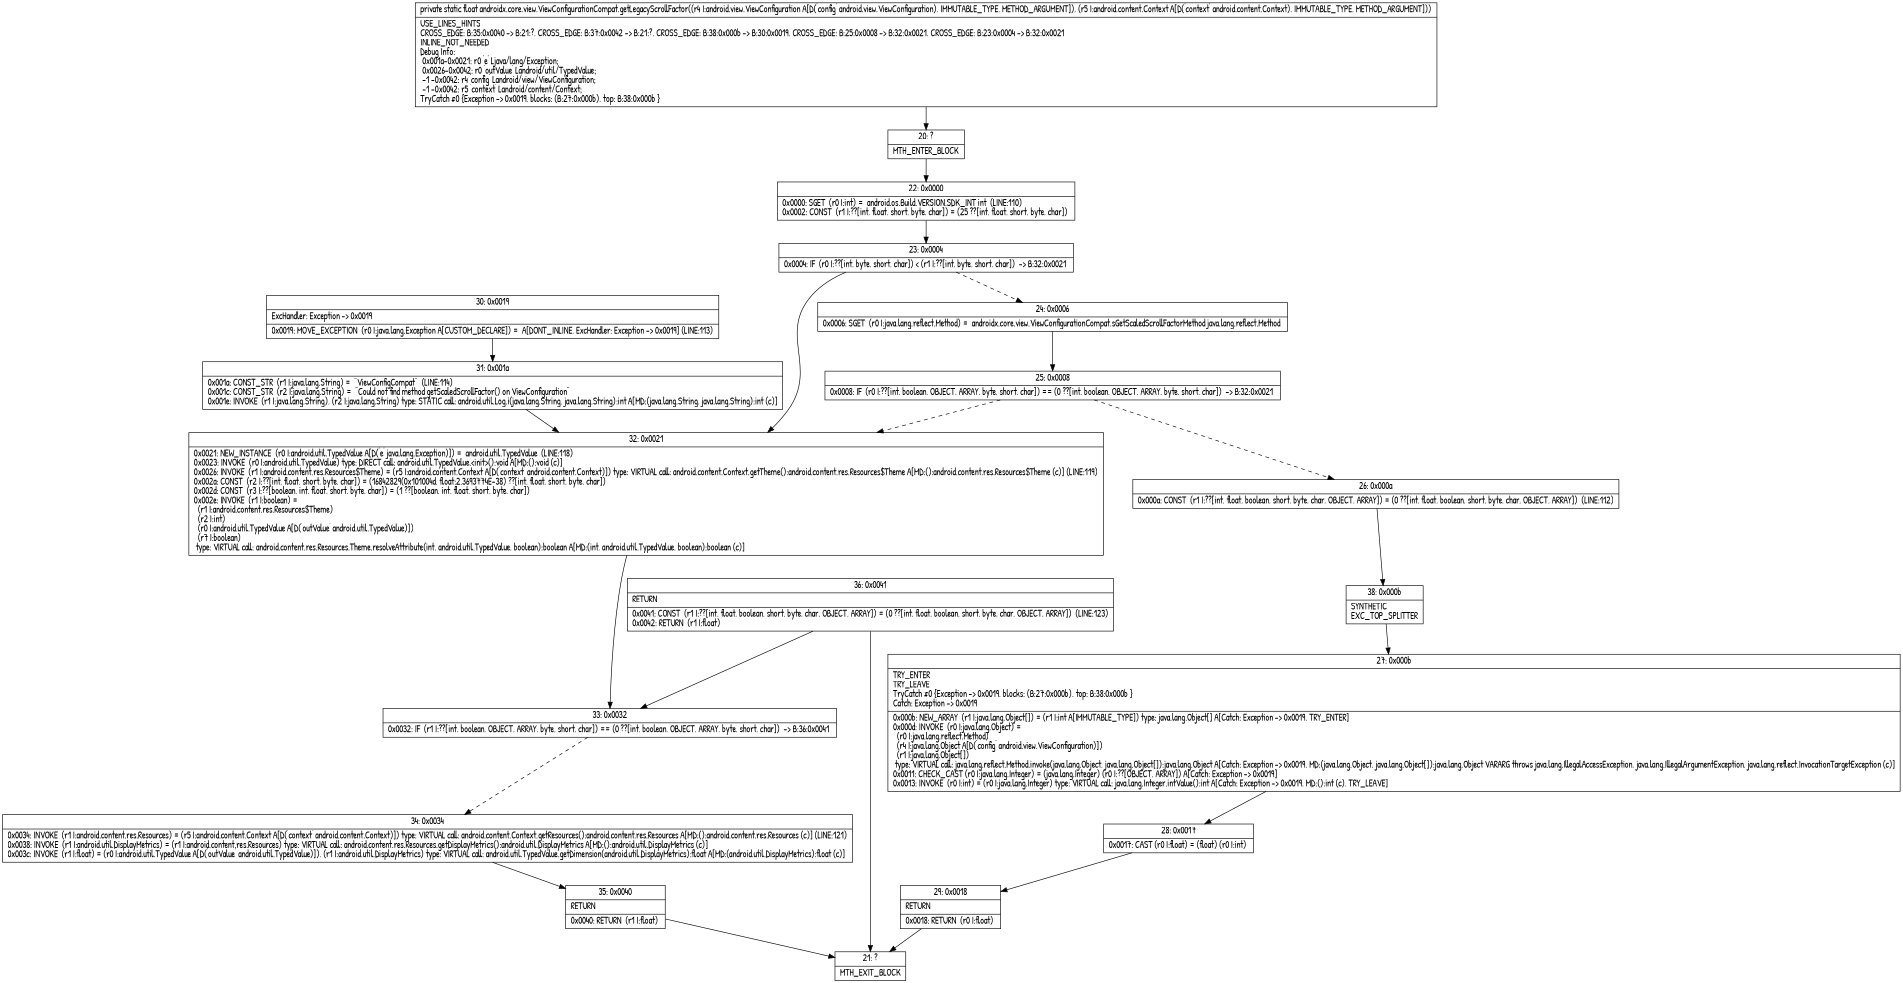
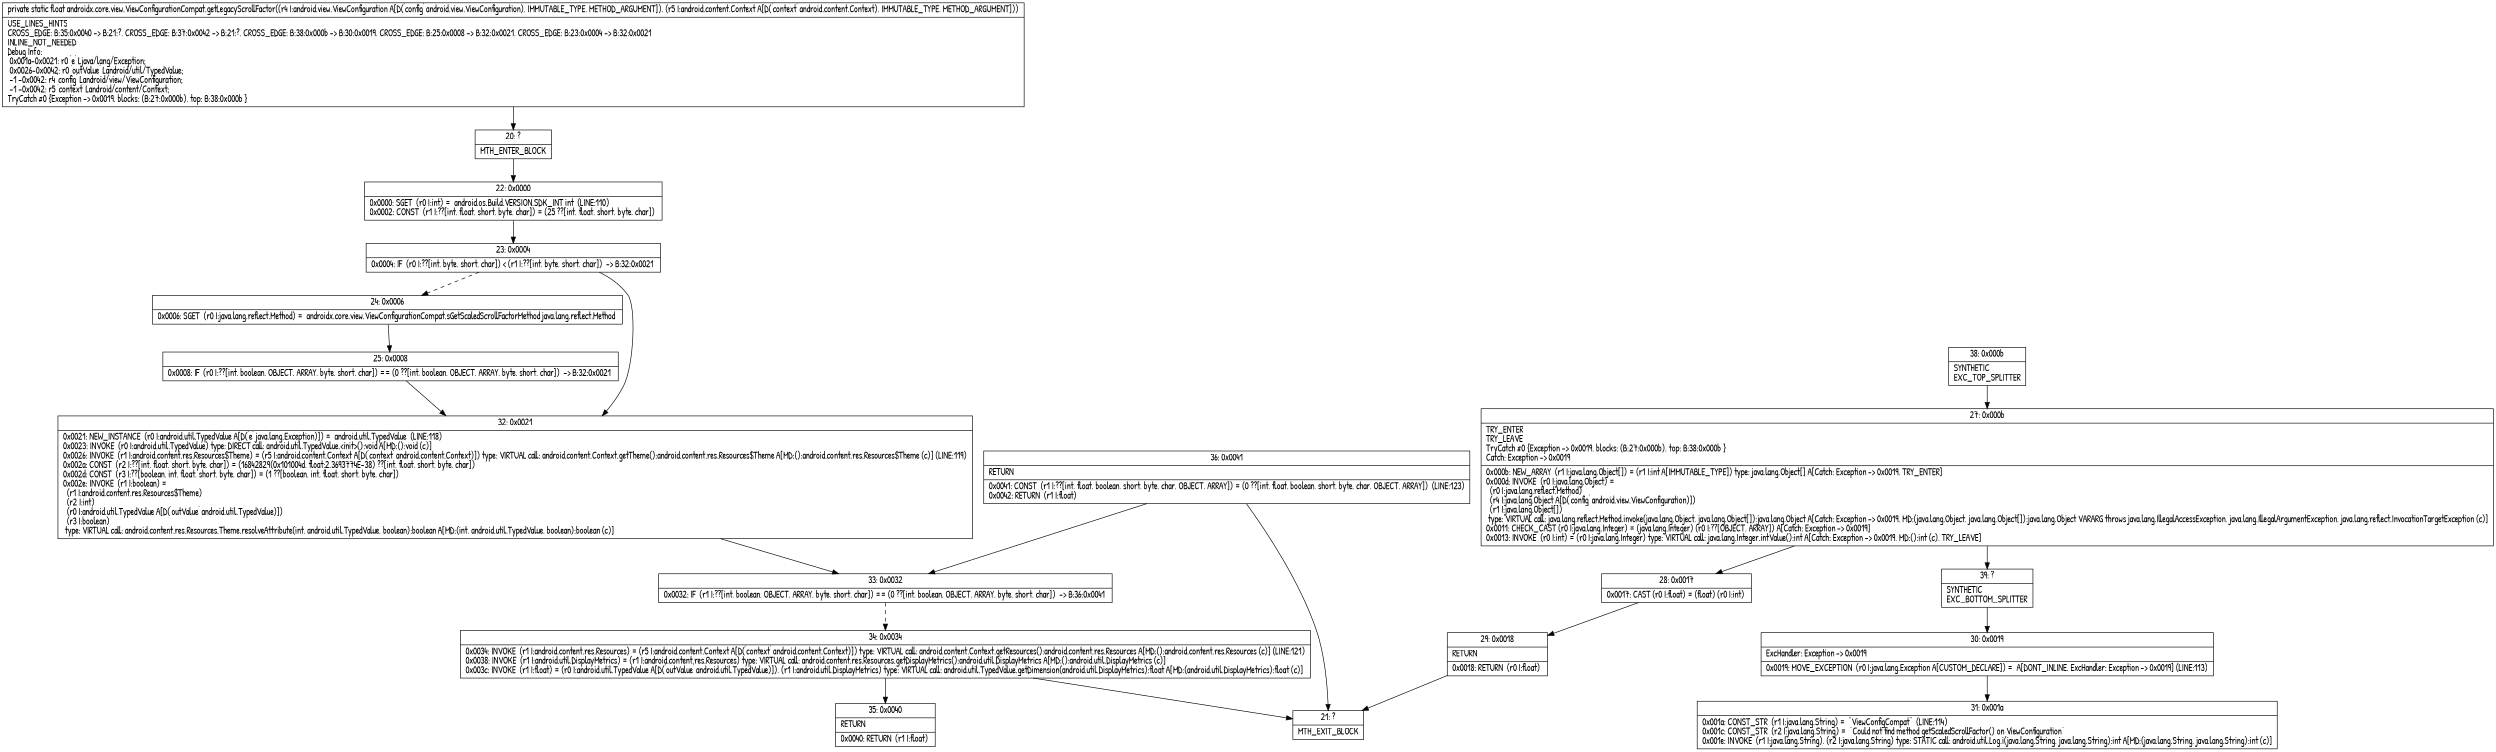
edge "25: 0x0008" -> "32: 0x0021": style dashed -> solid
edge "31: 0x001a" -> "32: 0x0021": removed
node "26: 0x000a": removed
node "32: 0x0021": text "(r7 I:boolean)" -> "(r3 I:boolean)"
node "39: ?": added
edge "35: 0x0040" -> "21: ?": now "34: 0x0034" -> "21: ?"
